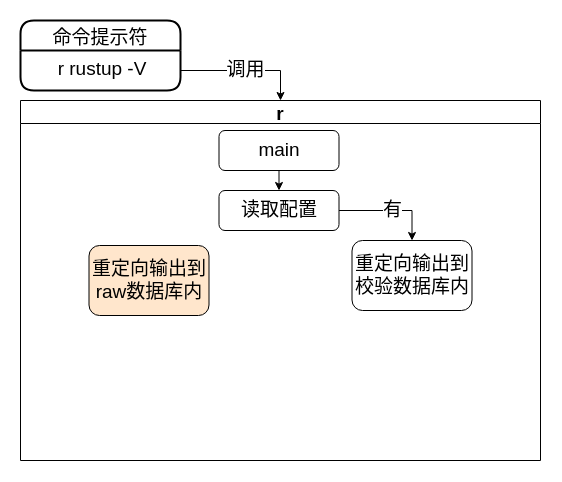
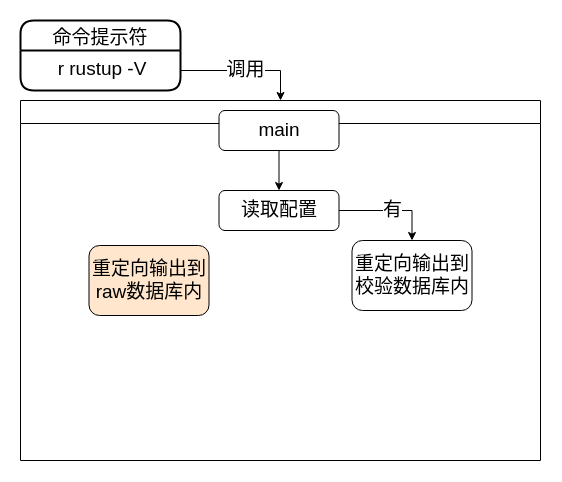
node "main": moved (279, 151) -> (279, 131)
